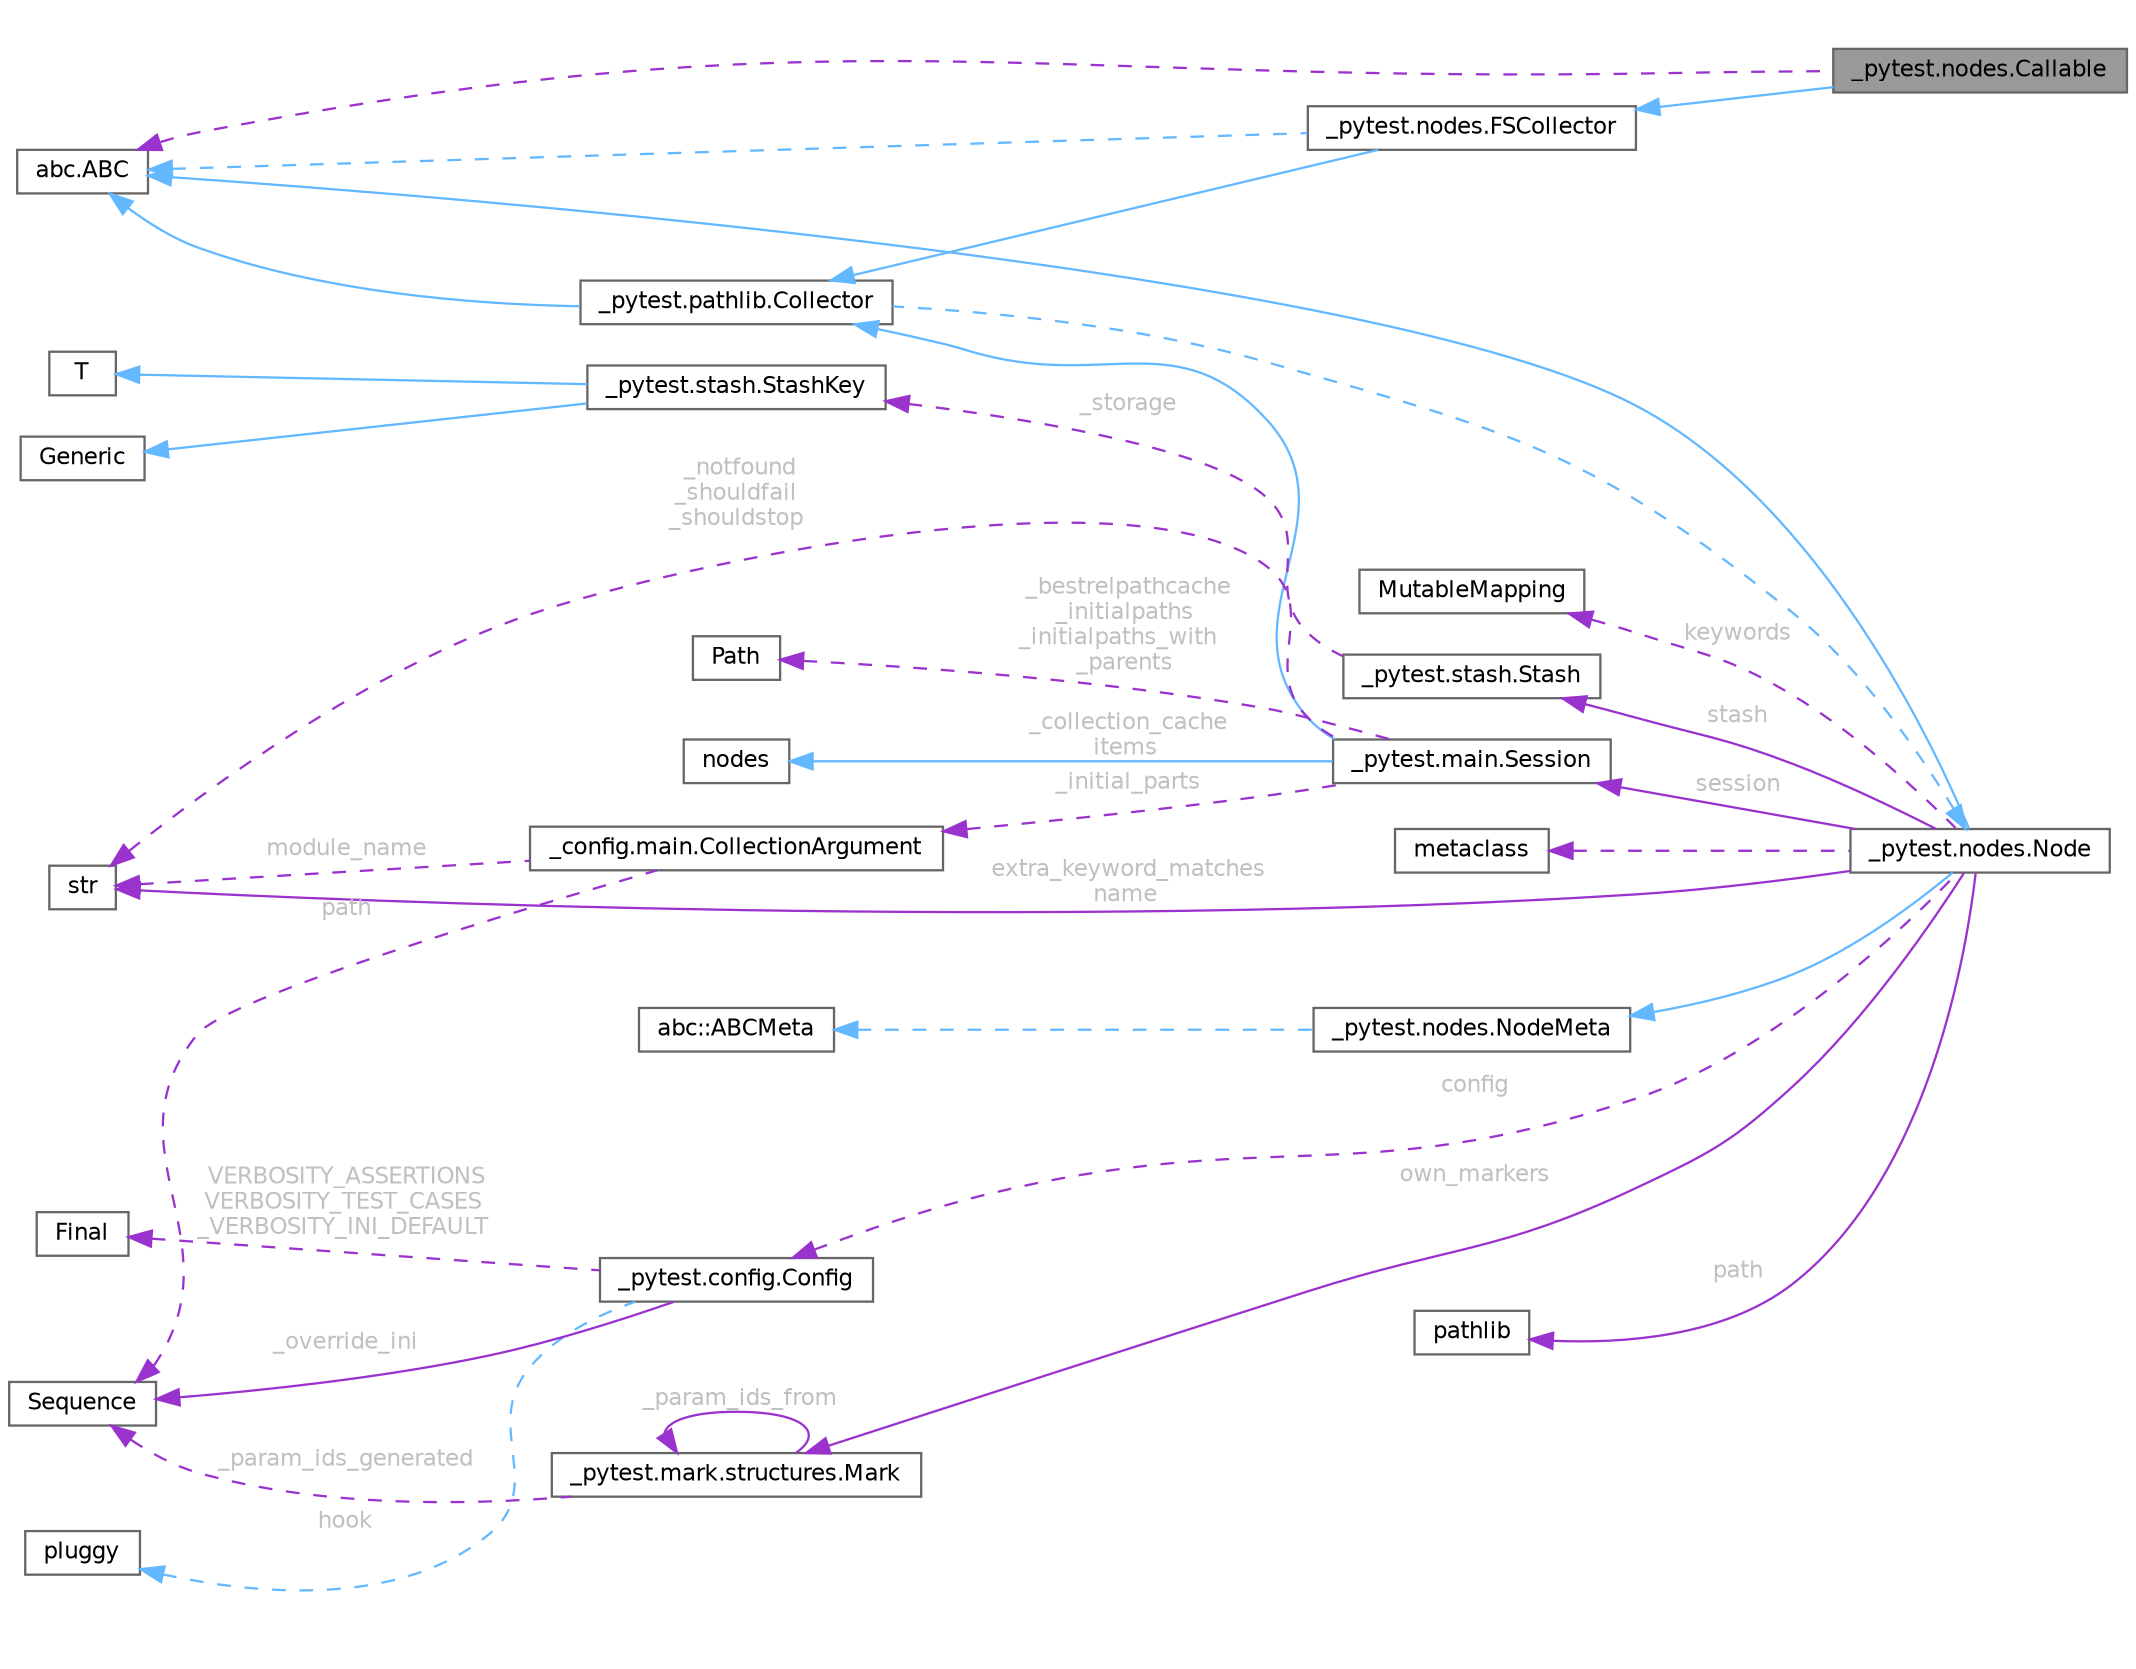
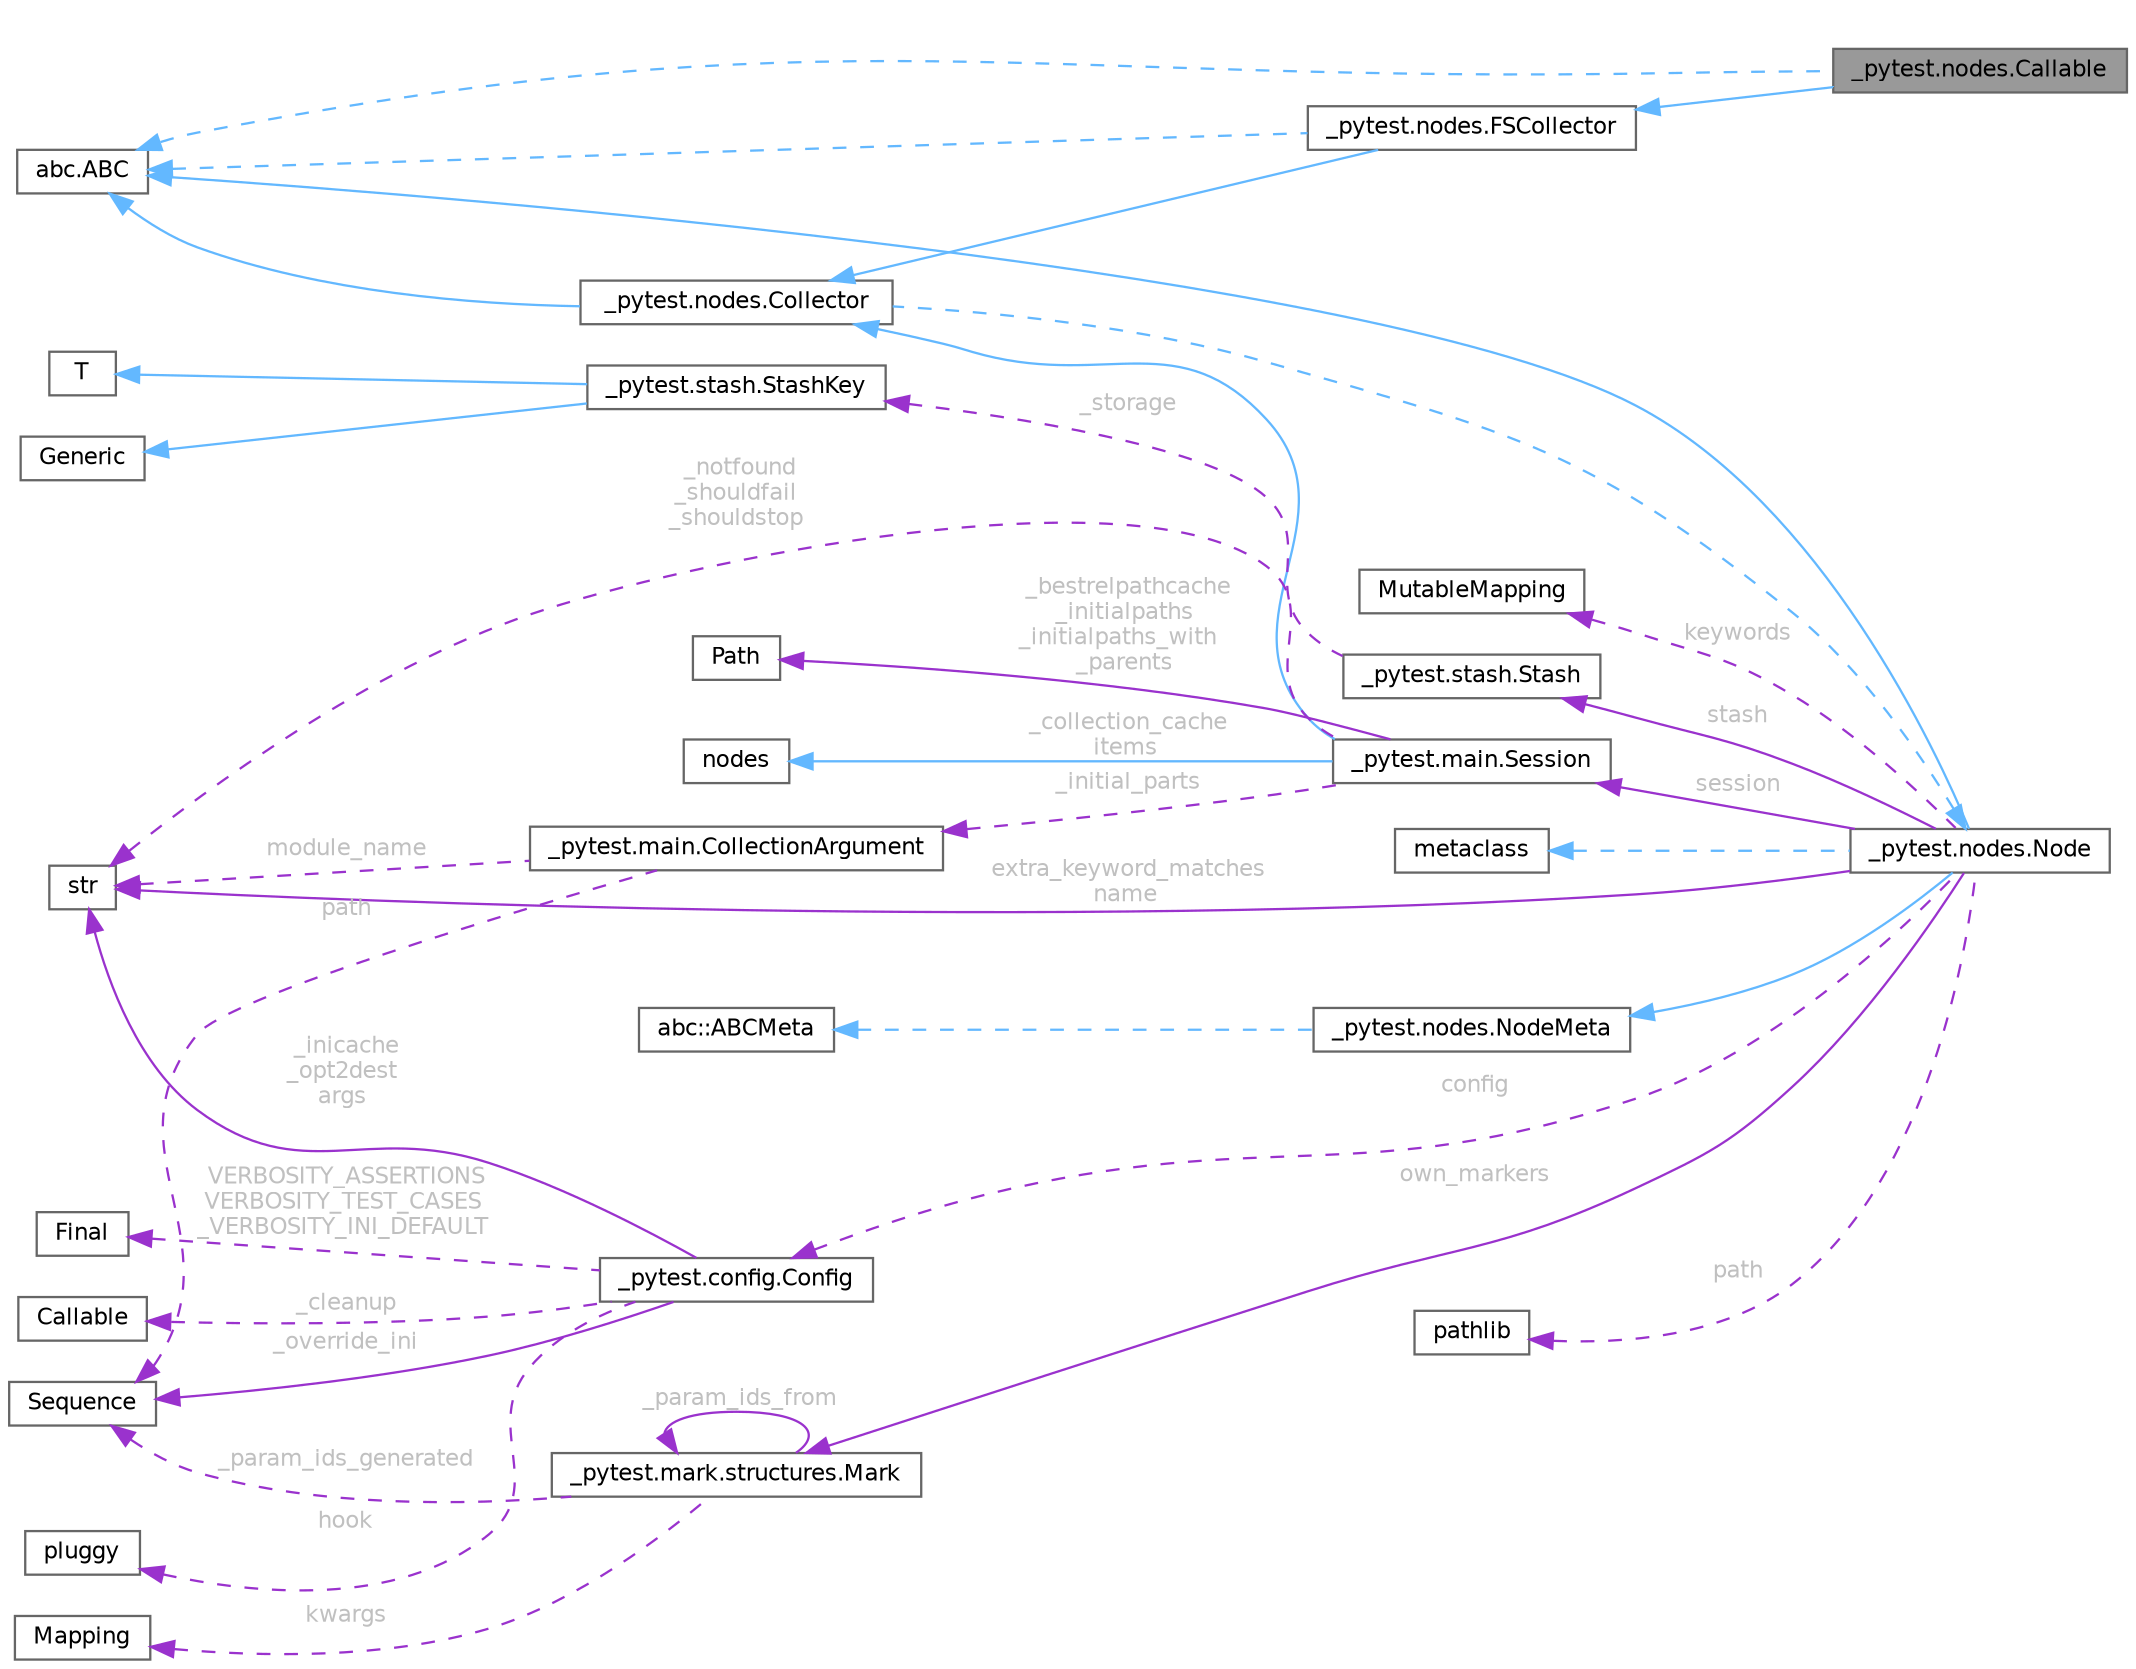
edge "_pytest.nodes.Callable" -> "abc.ABC": color darkorchid3 -> steelblue1
node "_pytest.pathlib.Collector": label "_pytest.pathlib.Collector" -> "_pytest.nodes.Collector"
edge "_pytest.main.Session" -> "Path": style dashed -> solid
node "_config.main.CollectionArgument": label "_config.main.CollectionArgument" -> "_pytest.main.CollectionArgument"
edge "_pytest.nodes.Node" -> "metaclass": color darkorchid3 -> steelblue1
edge "_pytest.config.Config" -> "str": added, label "_inicache _opt2dest args"
edge "_pytest.nodes.Node" -> "pathlib": style solid -> dashed
node "Callable": added
edge "_pytest.config.Config" -> "pluggy": color steelblue1 -> darkorchid3
node "Mapping": added
